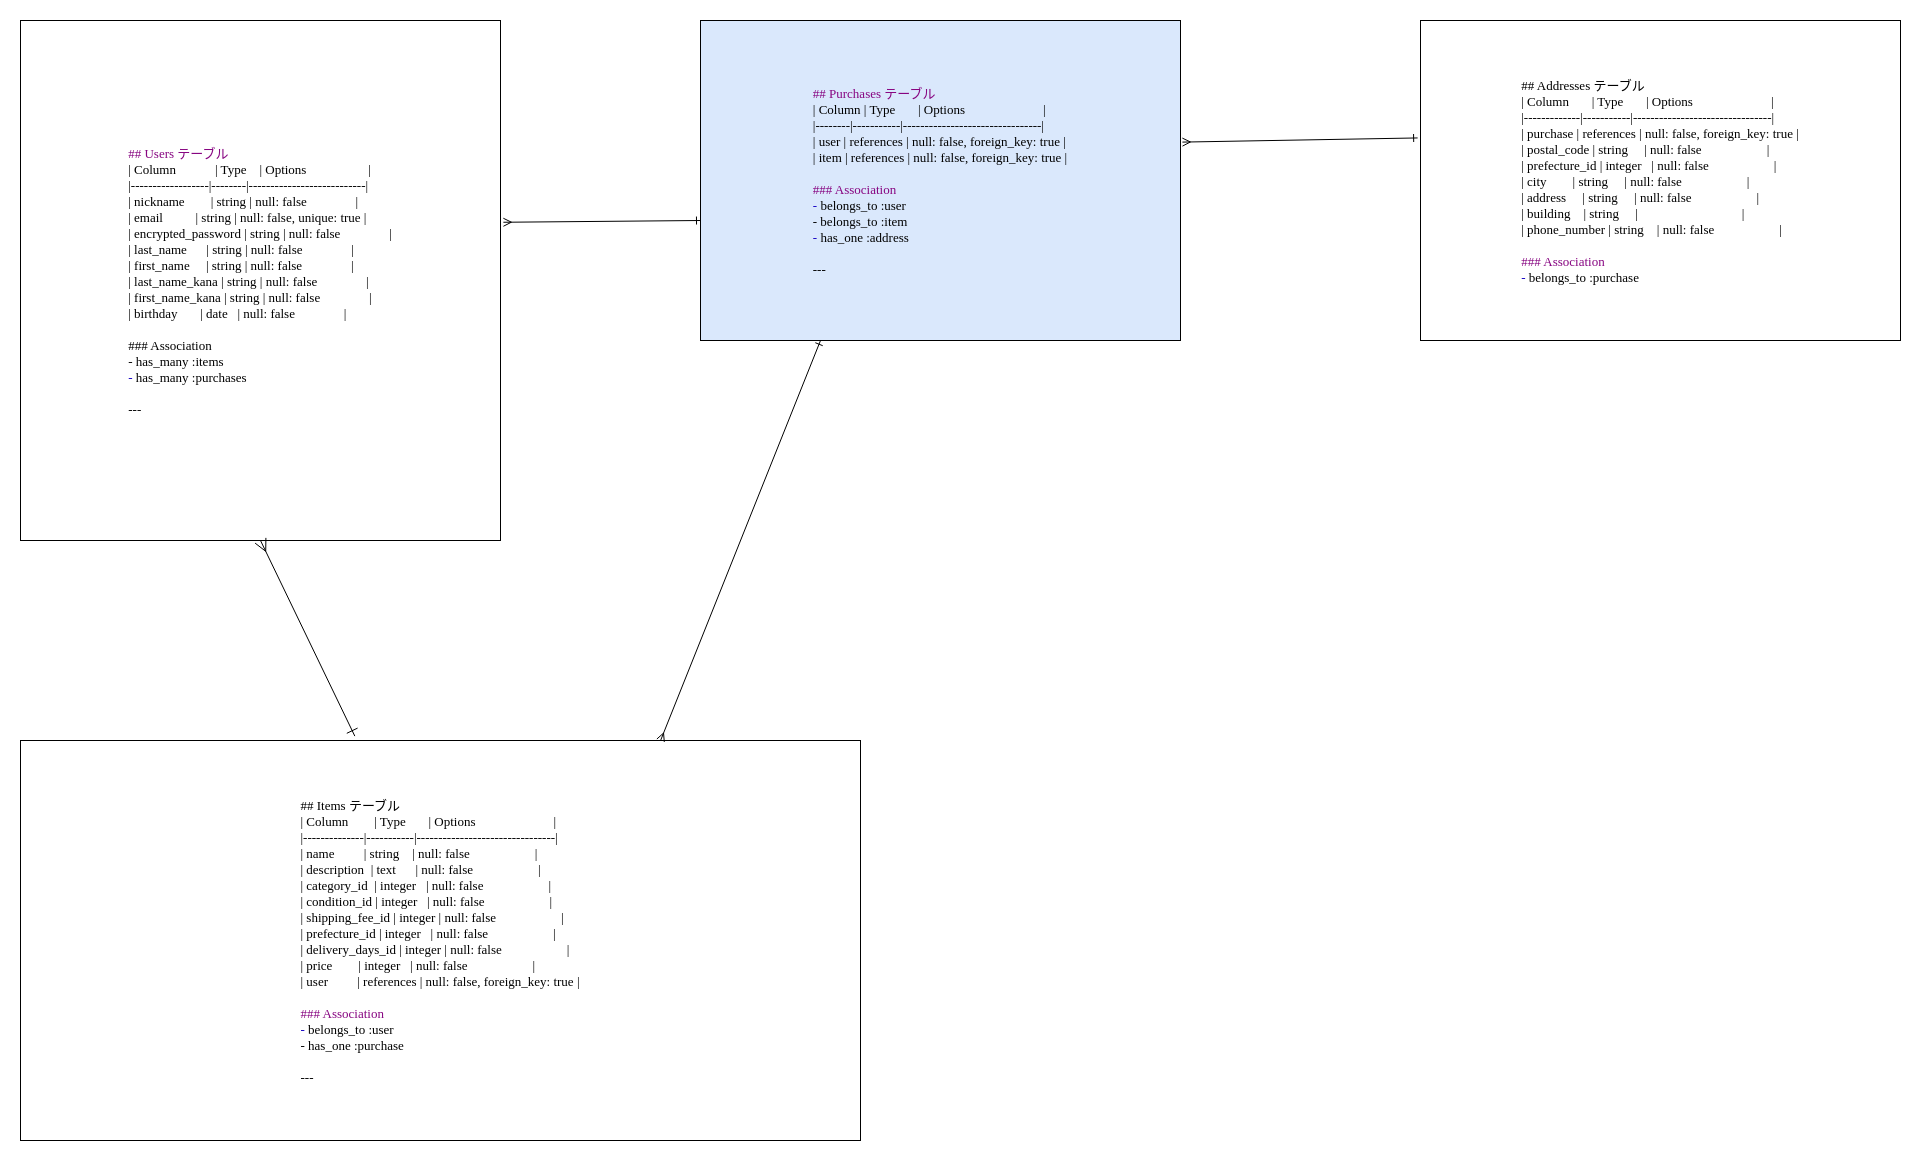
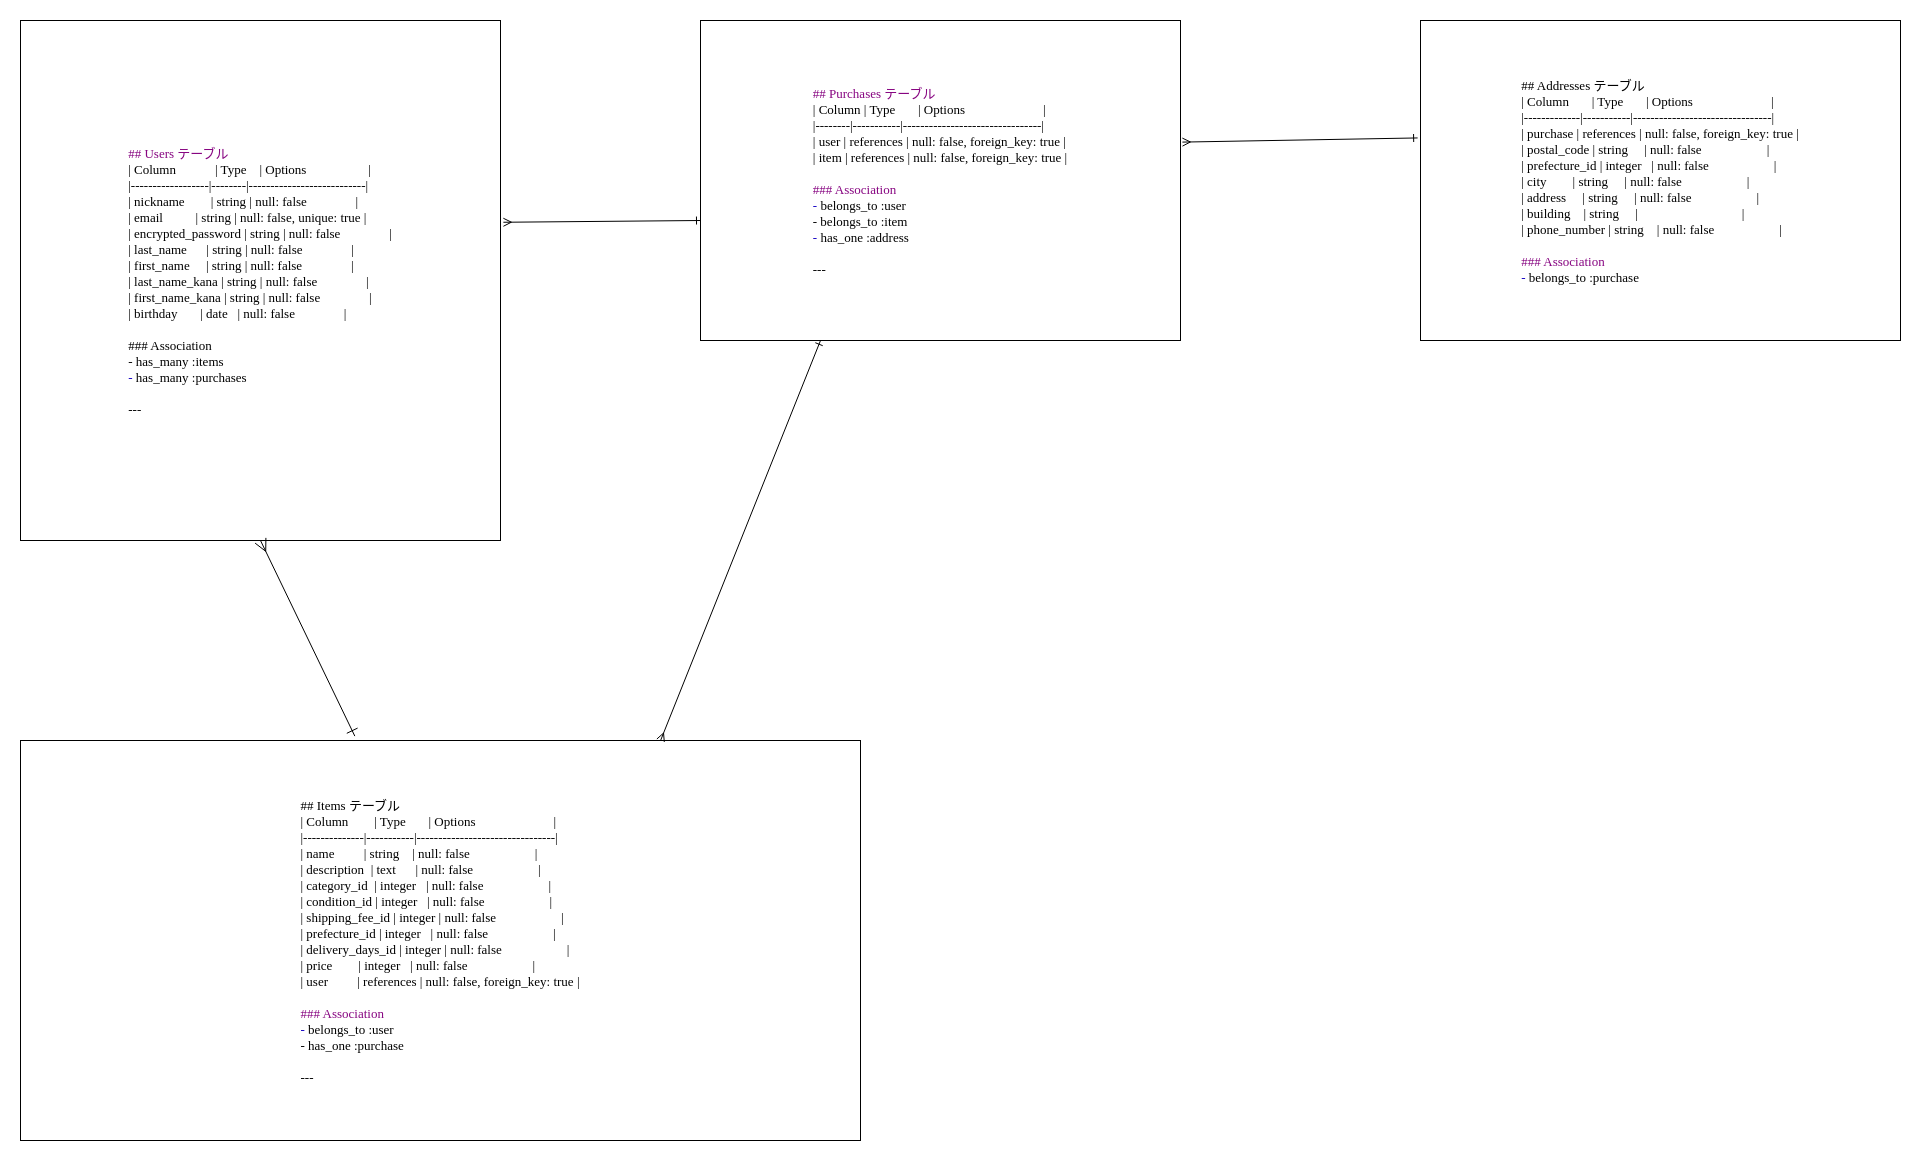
node "## Purchases テーブル | Column | Type | Options | |--------|-----------|--------------------------------| | user | references | null: false, foreign_key: true | | item | references | null: false, foreign_key: true | ### Association - belongs_to :user - belongs_to :item - has_one :address ---": fillcolor #dae8fc -> #ffffff
